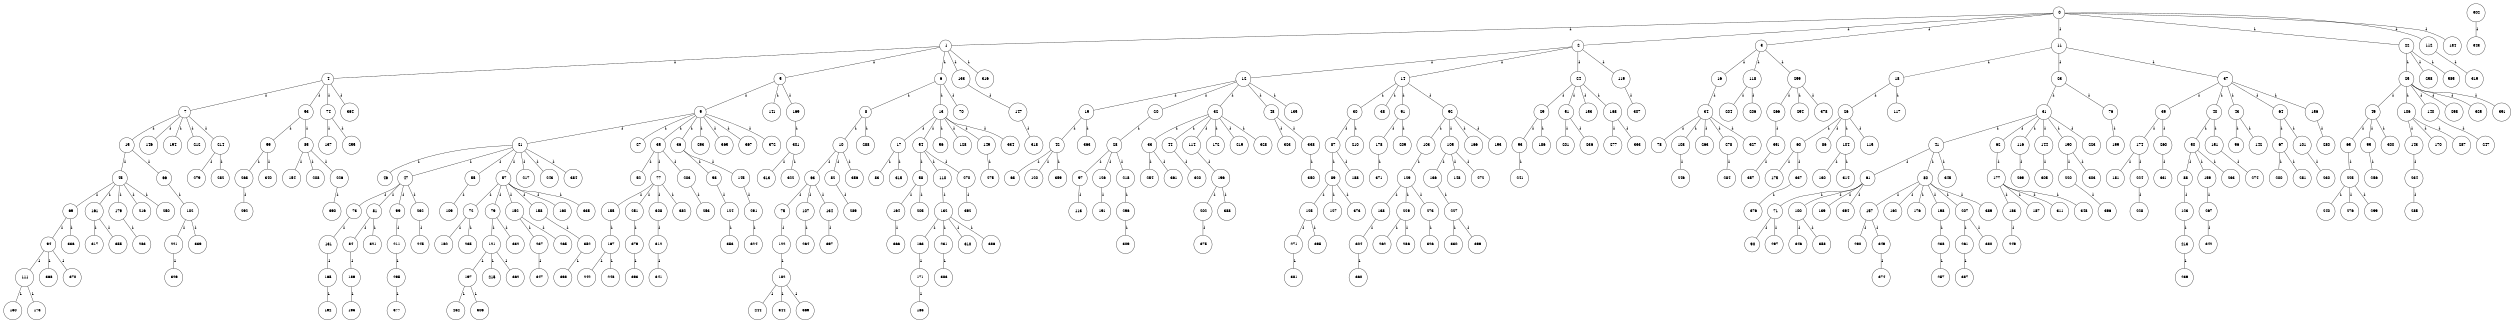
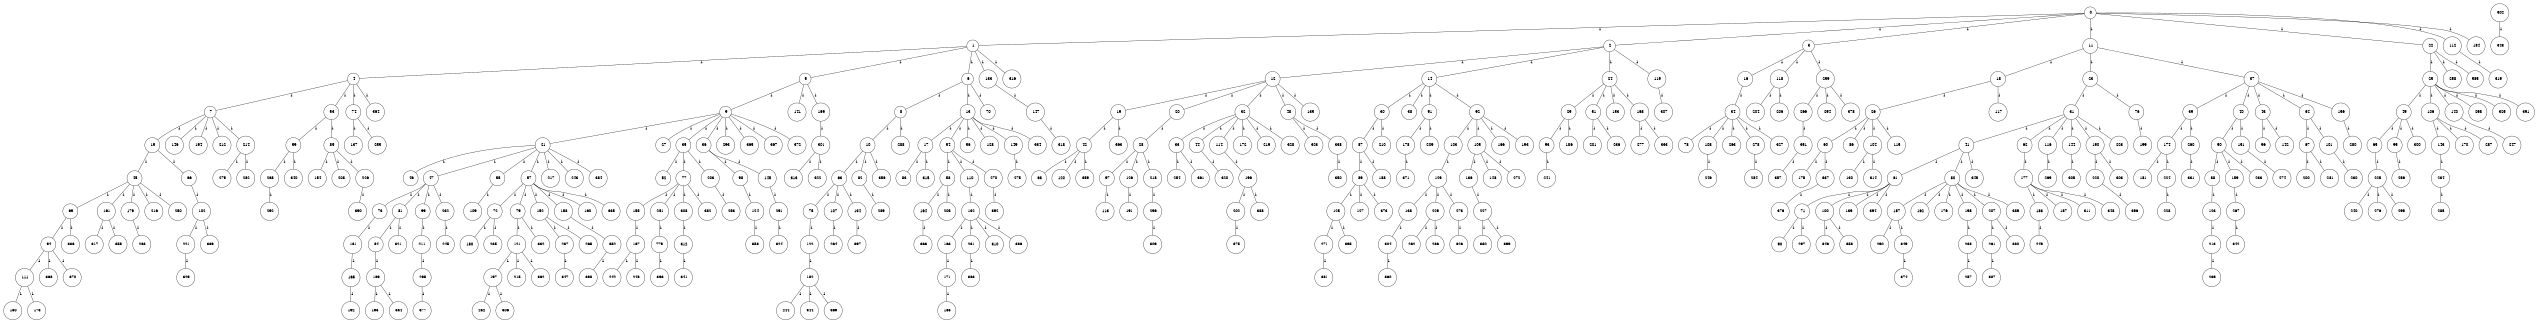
node "379": label "379" -> "779"
node "354": added
